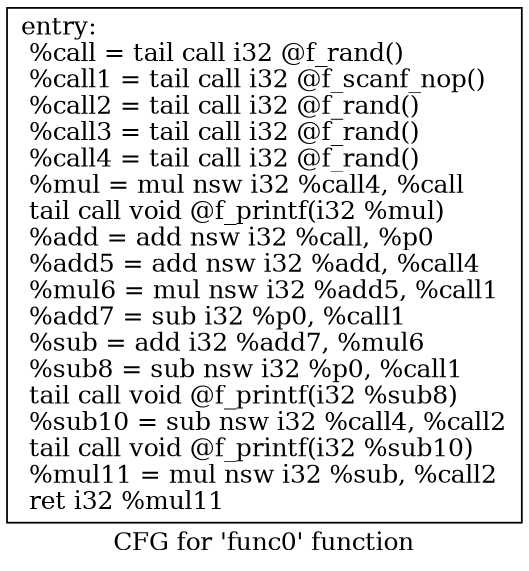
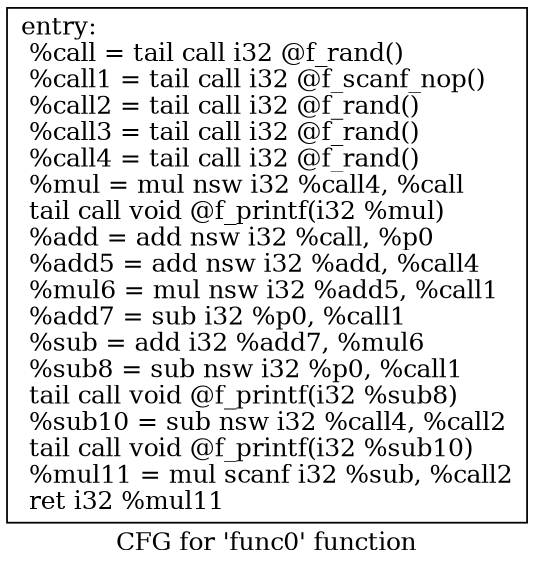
node "entry:": text "%mul11 = mul nsw i32 %sub, %call2" -> "%mul11 = mul scanf i32 %sub, %call2"
